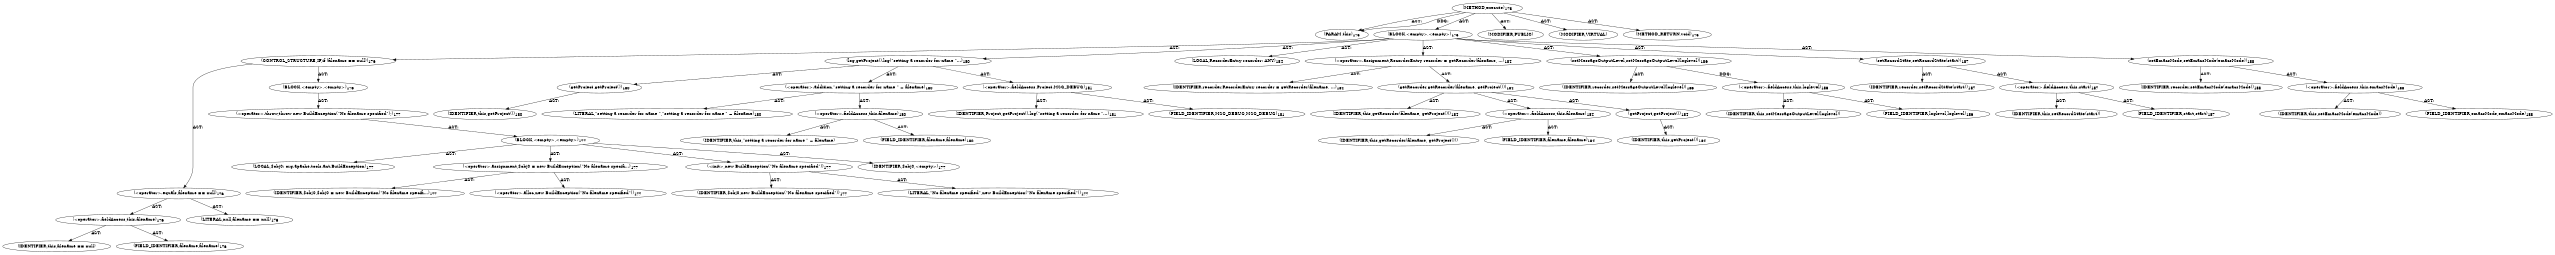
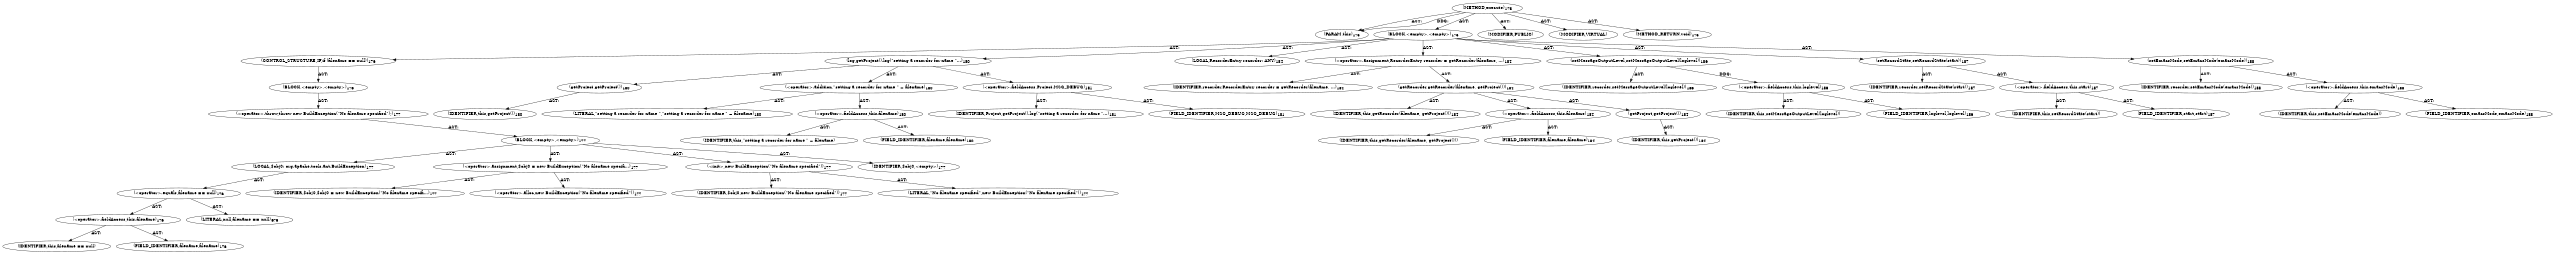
edge "(CONTROL_STRUCTURE,IF,if (filename == null))" -> "(<operator>.equals,filename == null)": now "(LOCAL,$obj0: org.apache.tools.ant.BuildException)" -> "(<operator>.equals,filename == null)"
node "(LITERAL,null,filename == null)": text "176" -> "676"
